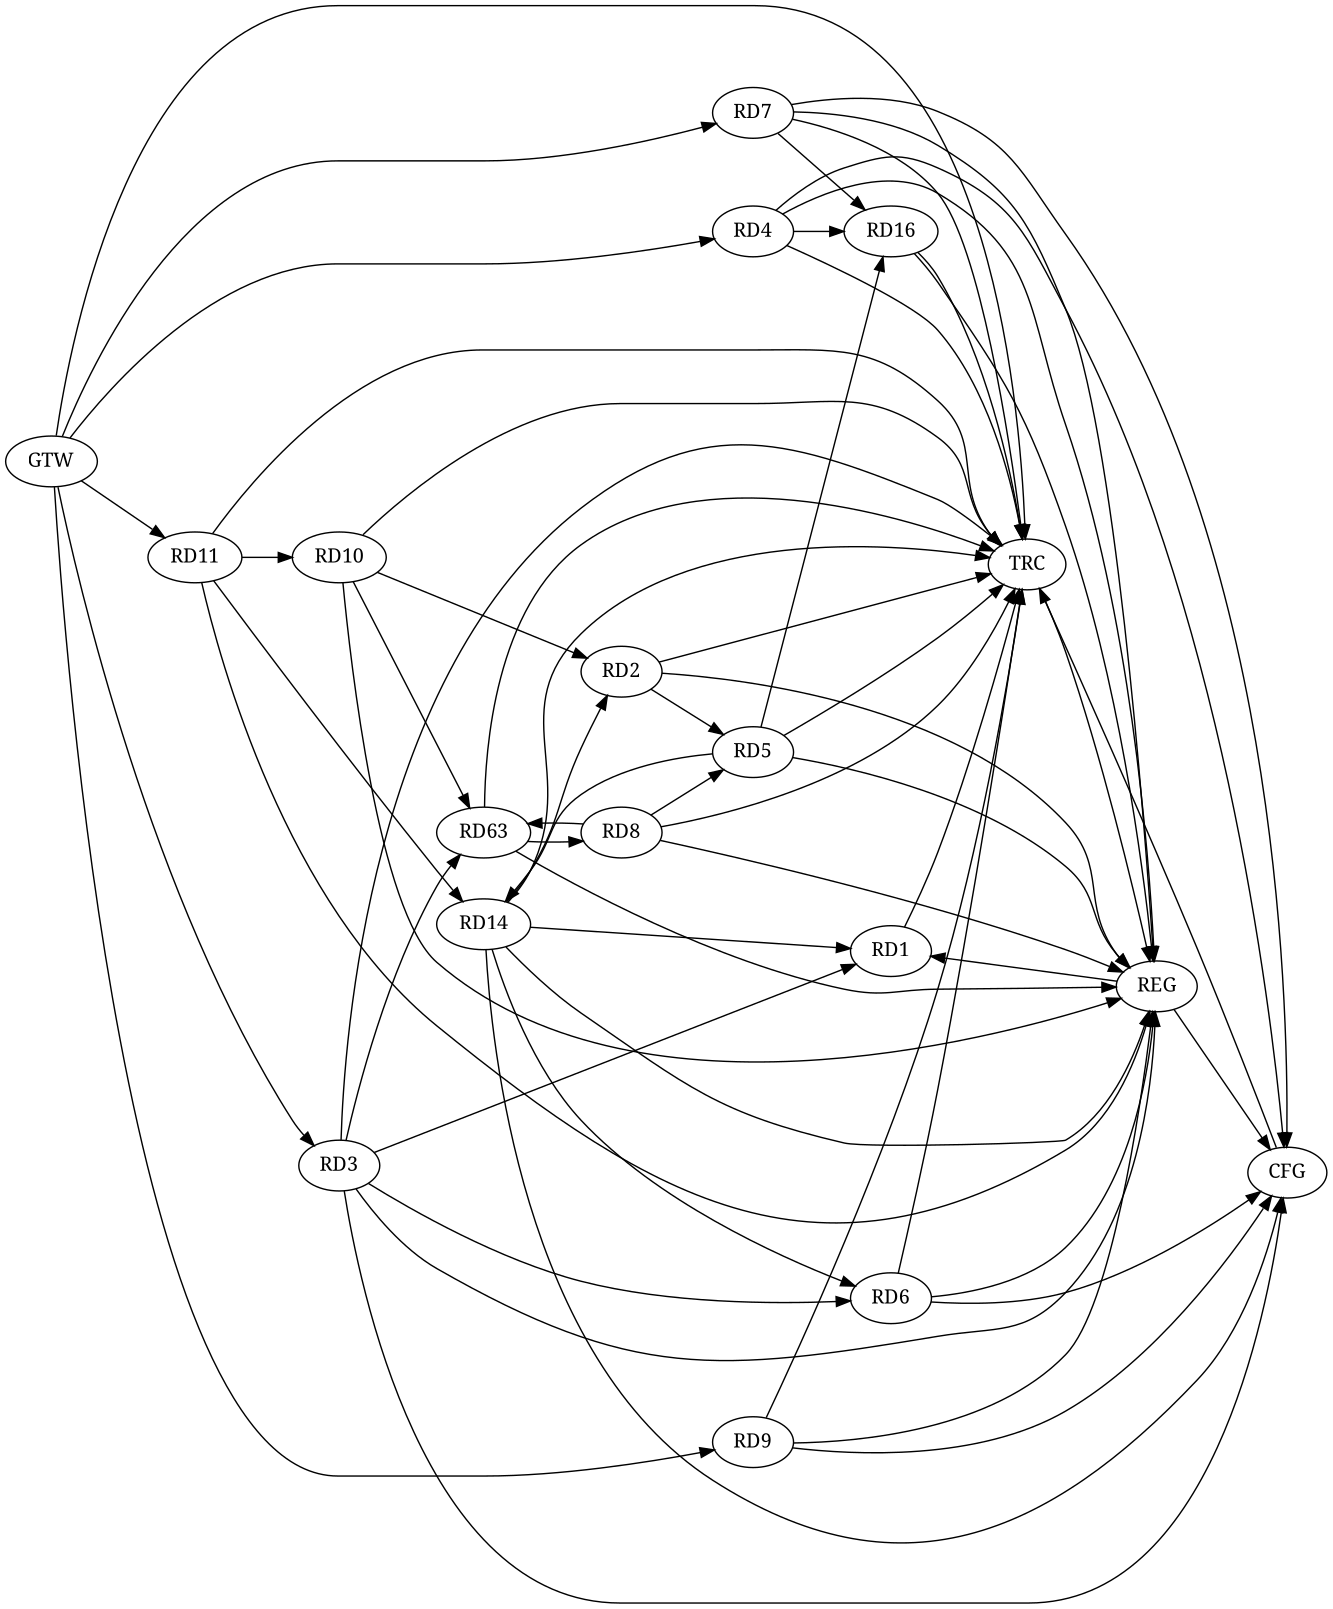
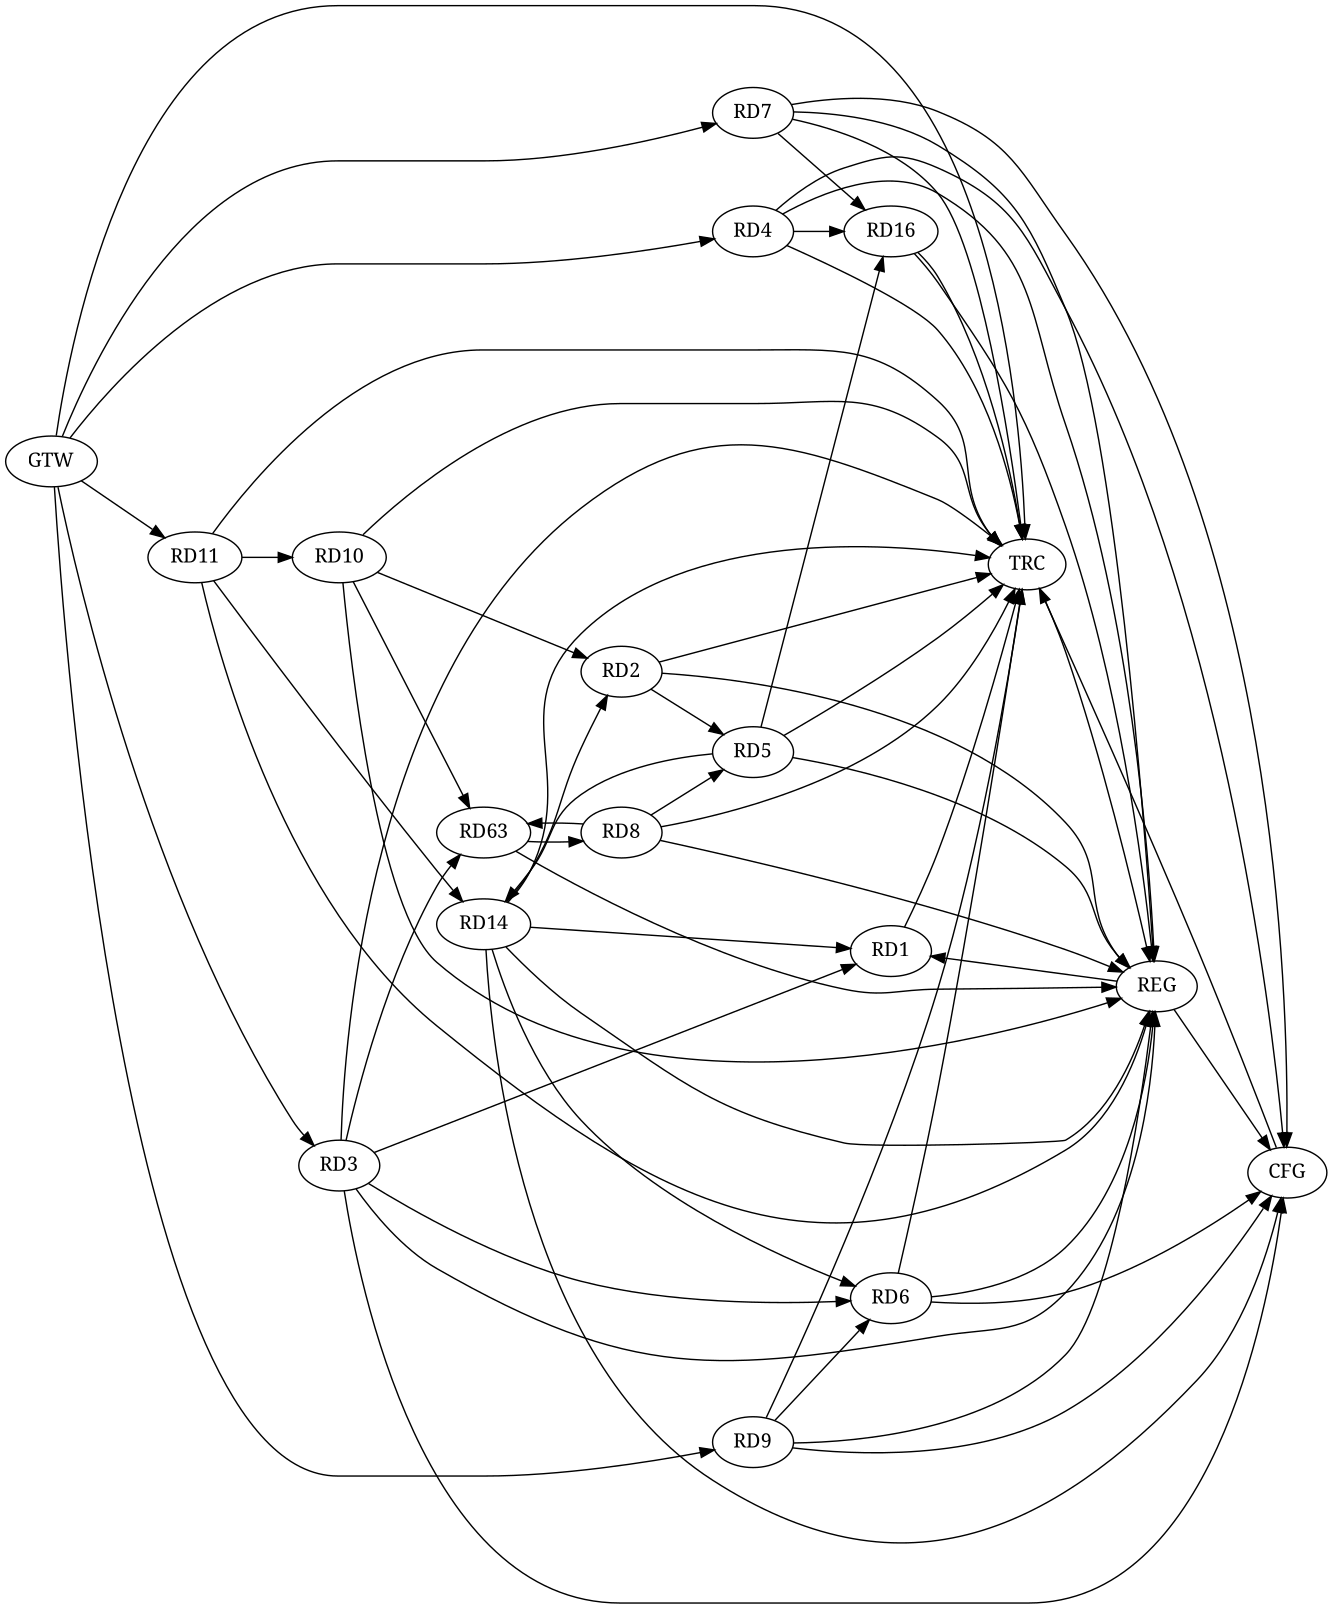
edge "RD63" -> "TRC": removed
edge "RD9" -> "RD6": added
